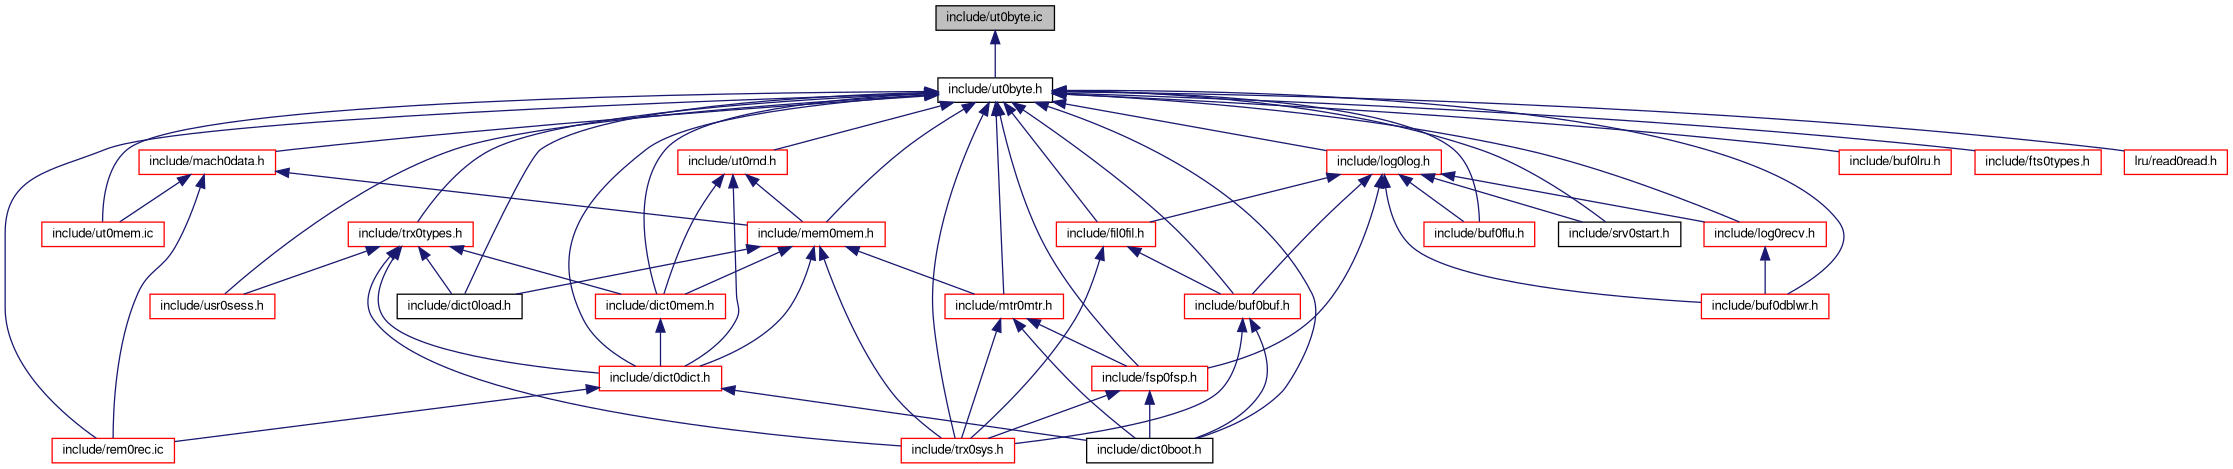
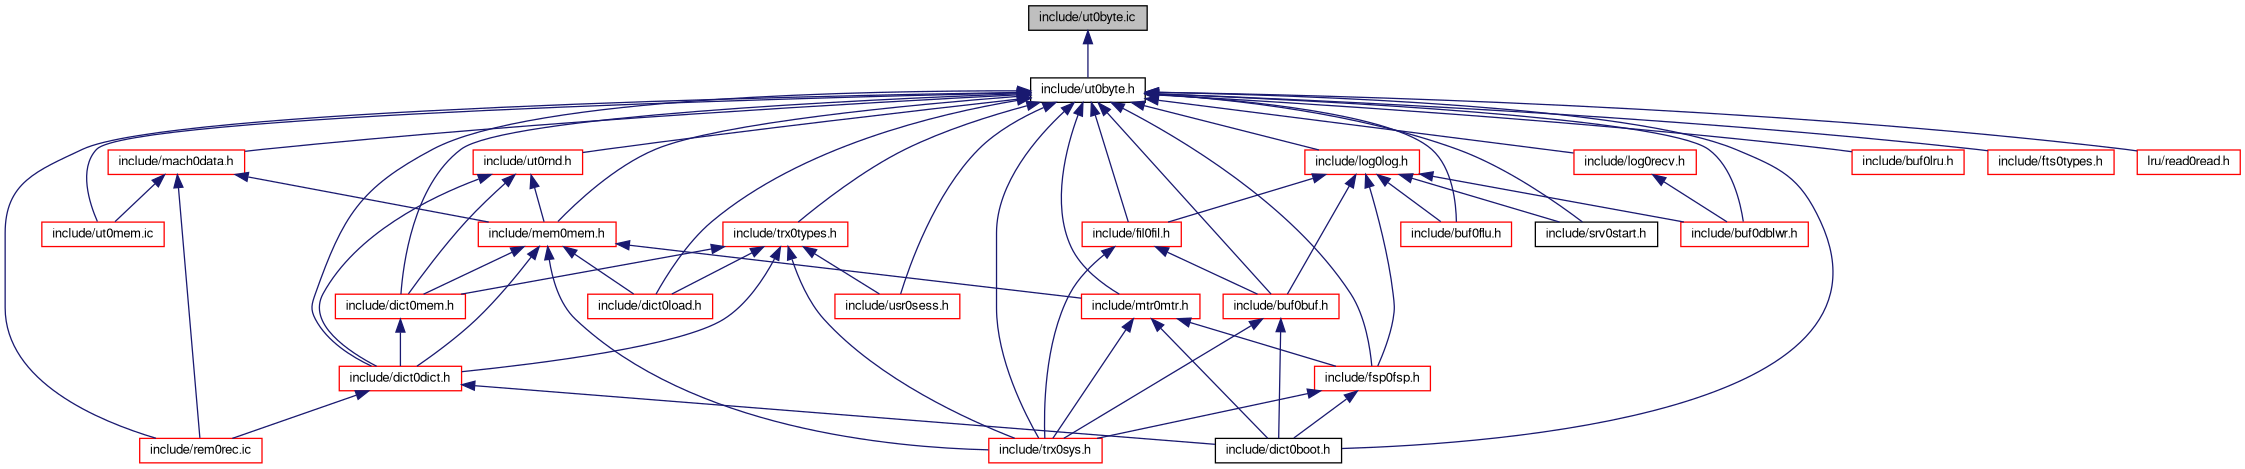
edge "include/log0recv.h" -> "include/log0log.h": removed
node "include/dict0load.h": color black -> red
